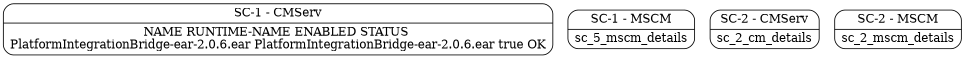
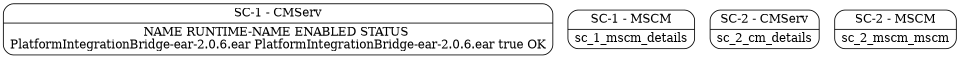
node "SC-1 - MSCM": text "sc_5_mscm_details" -> "sc_1_mscm_details"
node "SC-2 - MSCM": text "sc_2_mscm_details" -> "sc_2_mscm_mscm"
